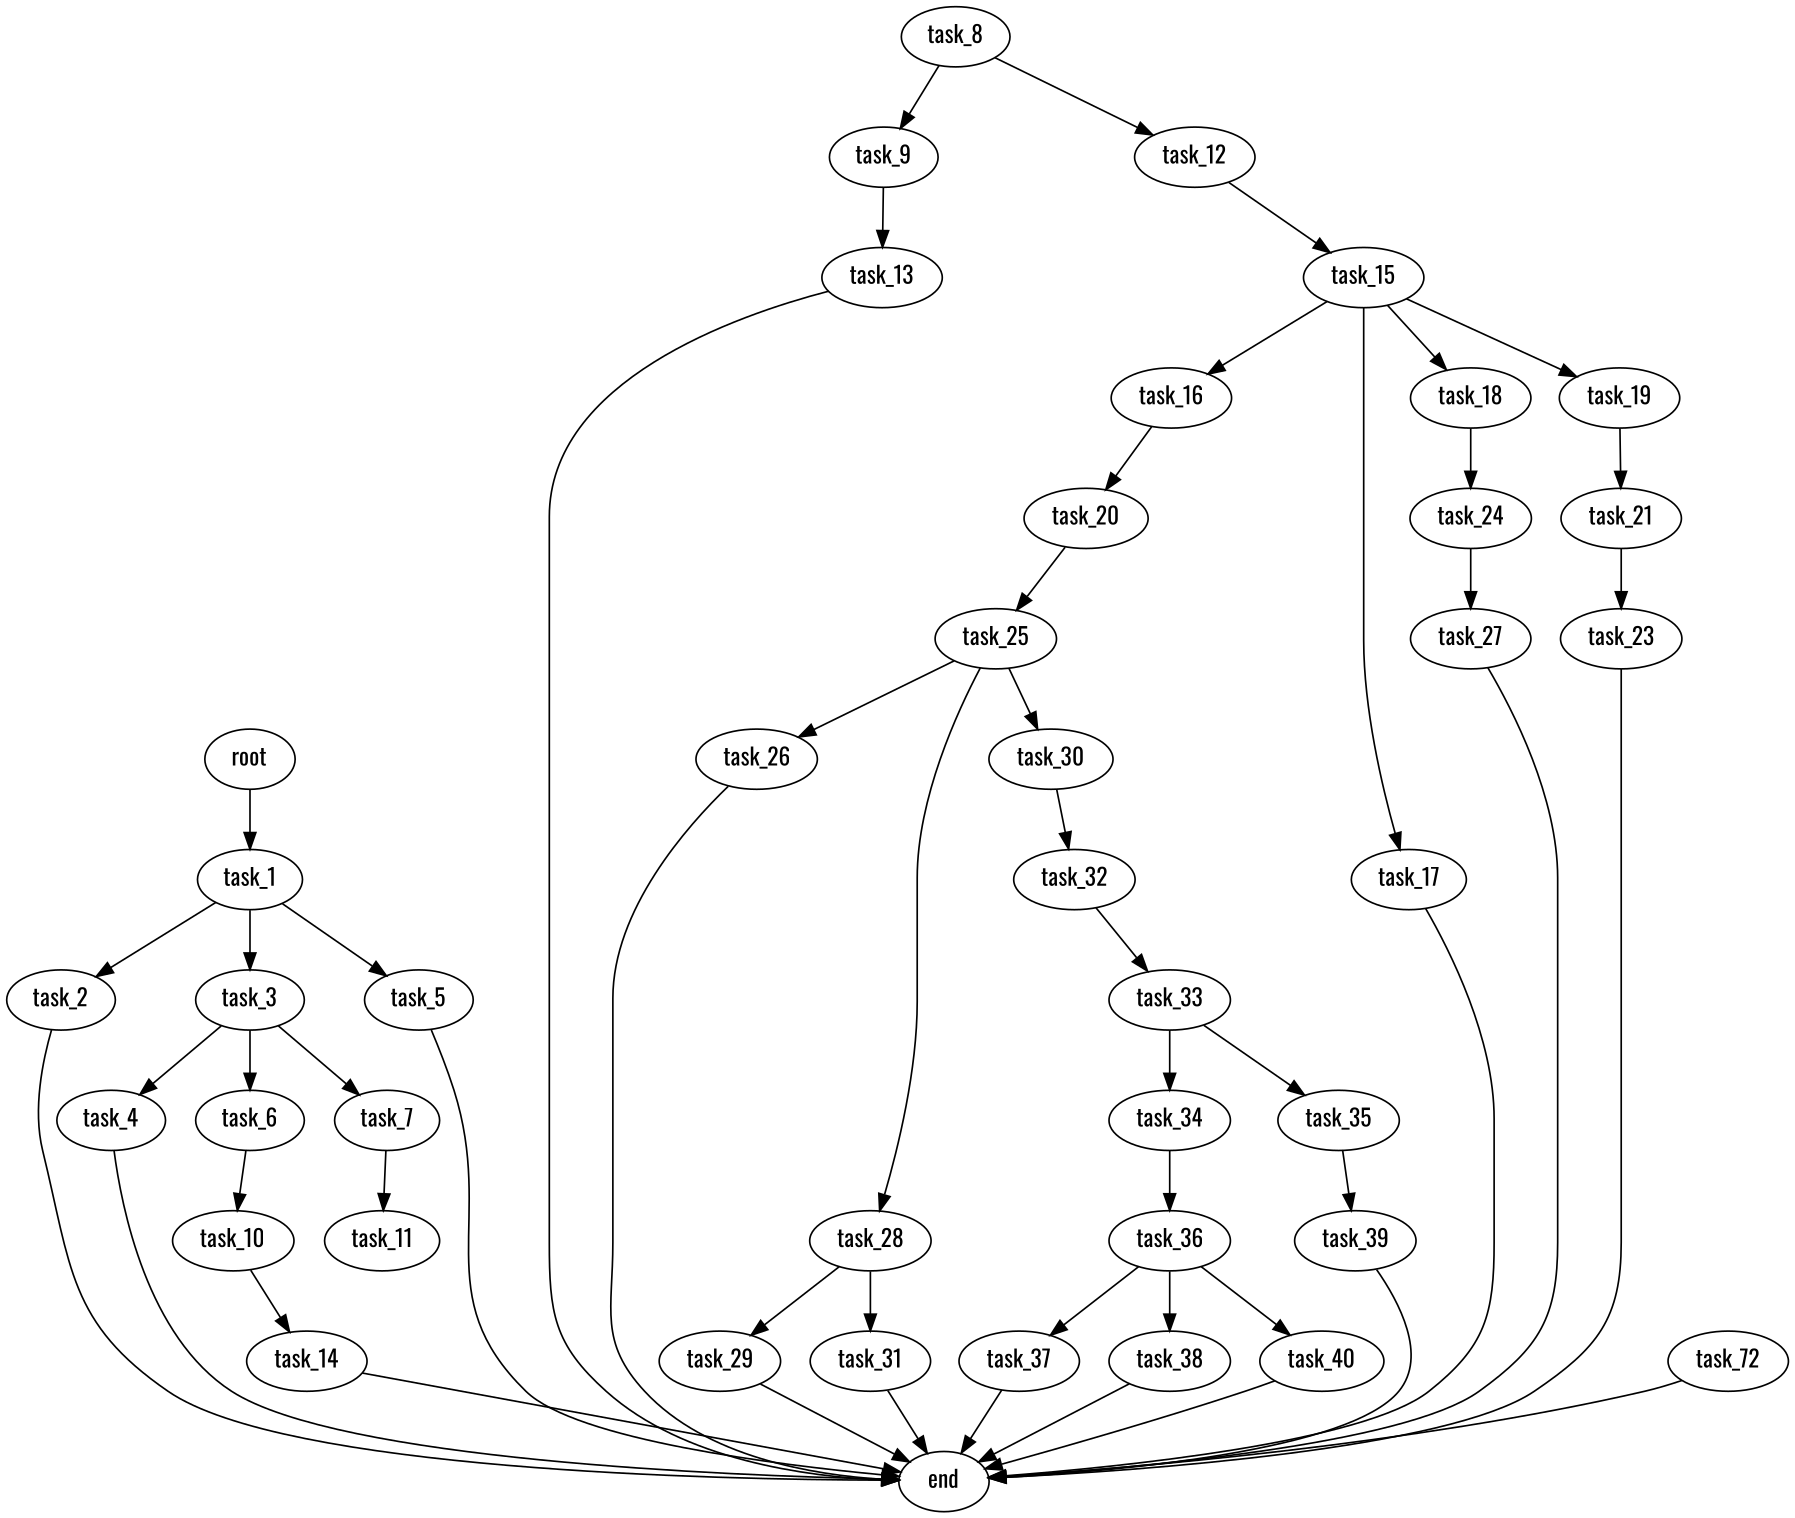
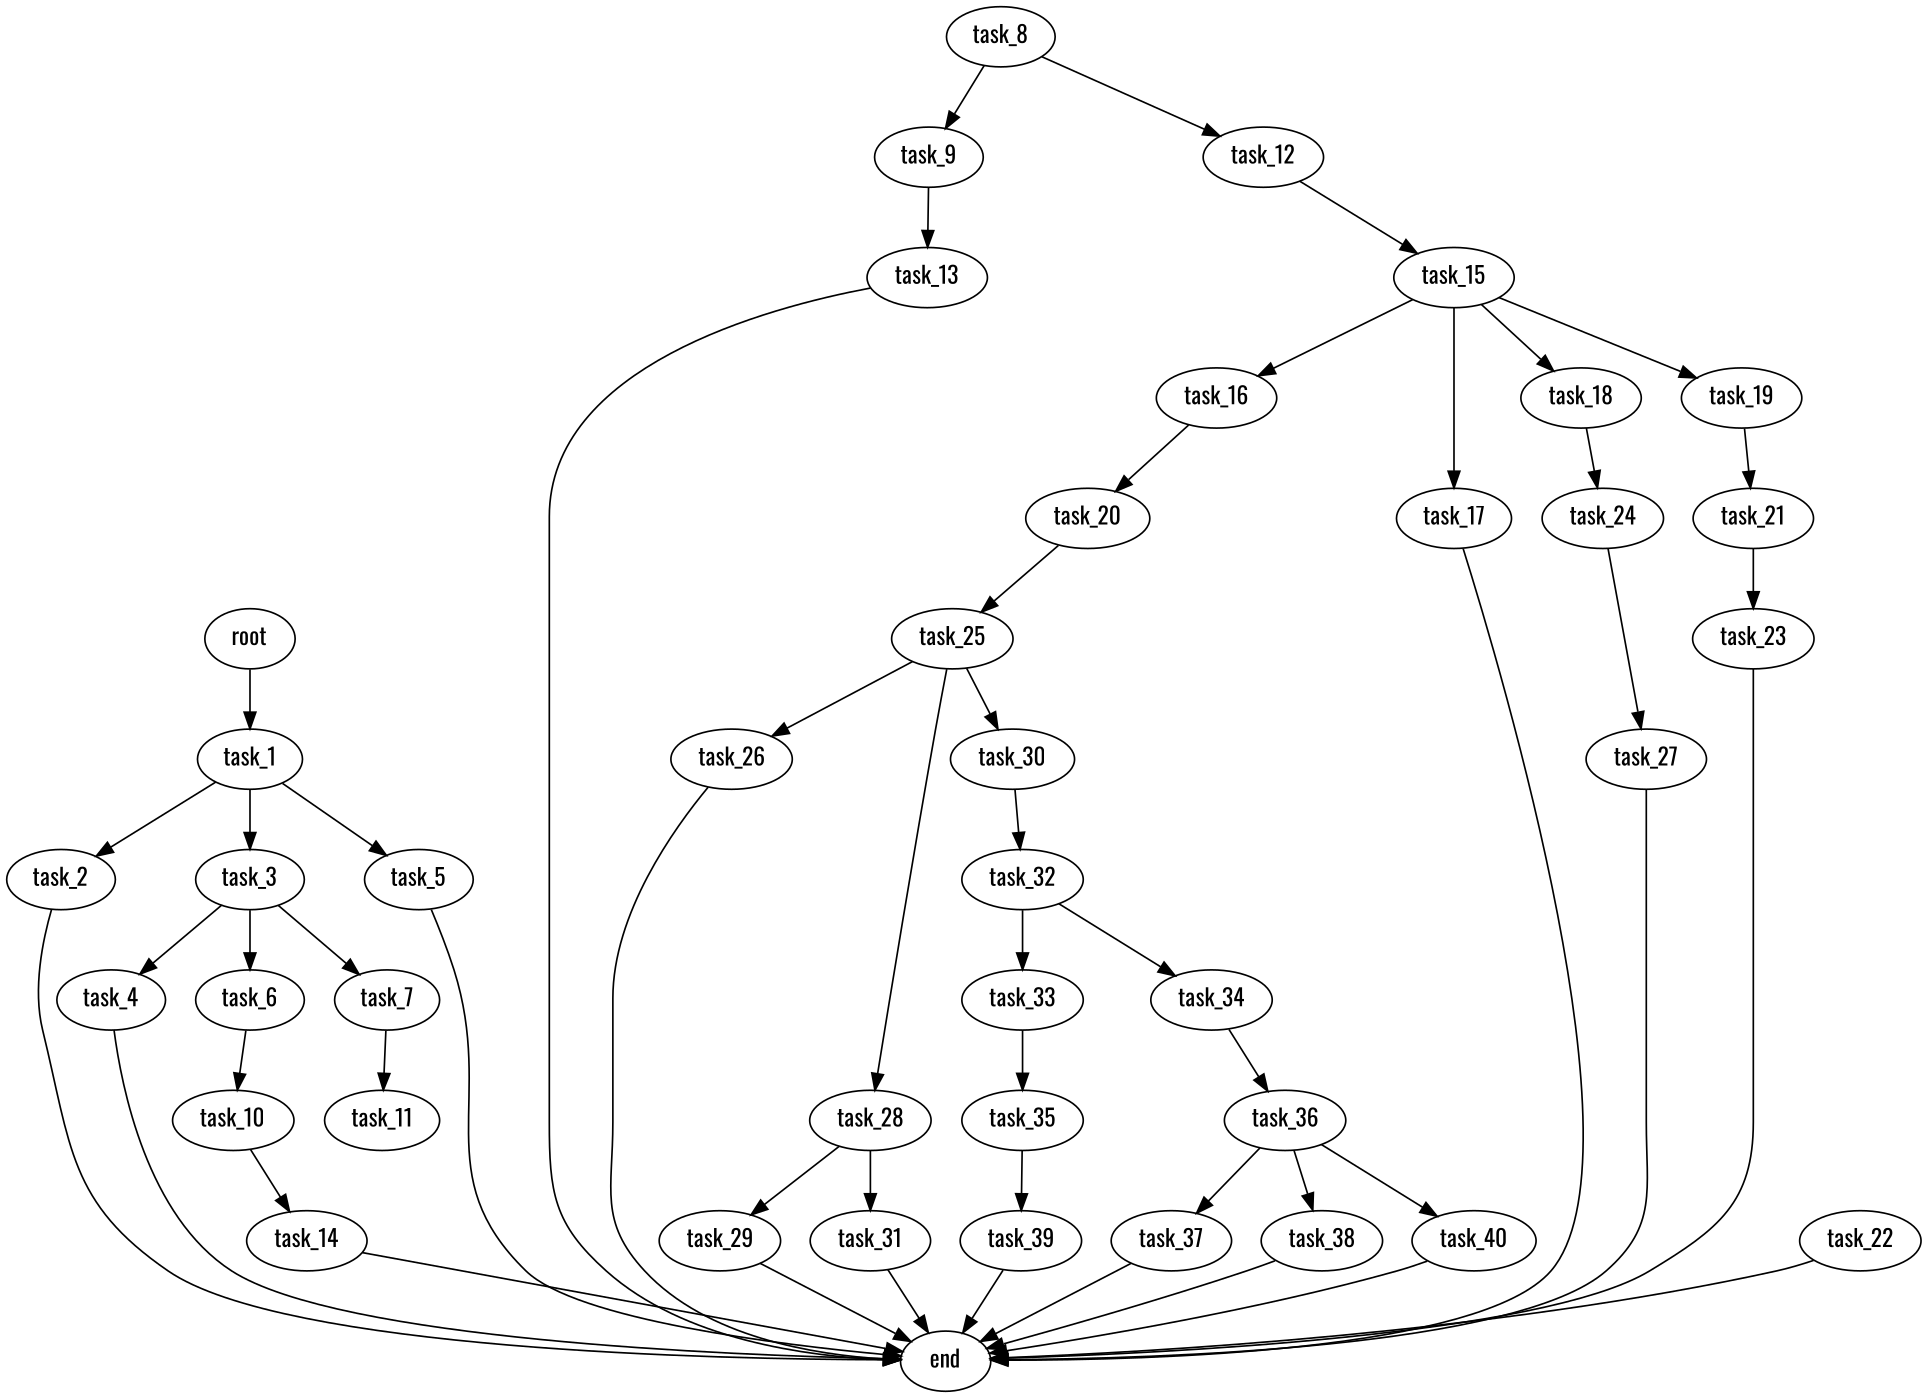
edge "task_33" -> "task_34": now "task_32" -> "task_34"
node "task_72": label "task_72" -> "task_22"
